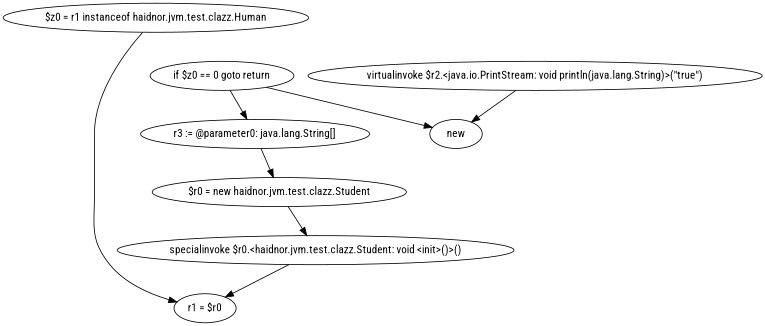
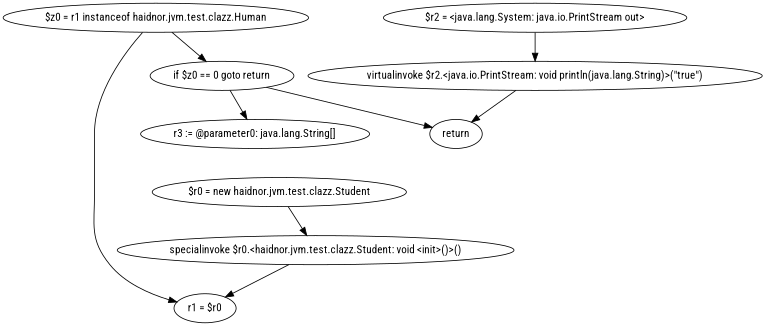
node "$r2 = <java.lang.System: java.io.PrintStream out>": added
edge "$z0 = r1 instanceof haidnor.jvm.test.clazz.Human" -> "if $z0 == 0 goto return": added
node "new": label "new" -> "return"
edge "r3 := @parameter0: java.lang.String[]" -> "$r0 = new haidnor.jvm.test.clazz.Student": removed
